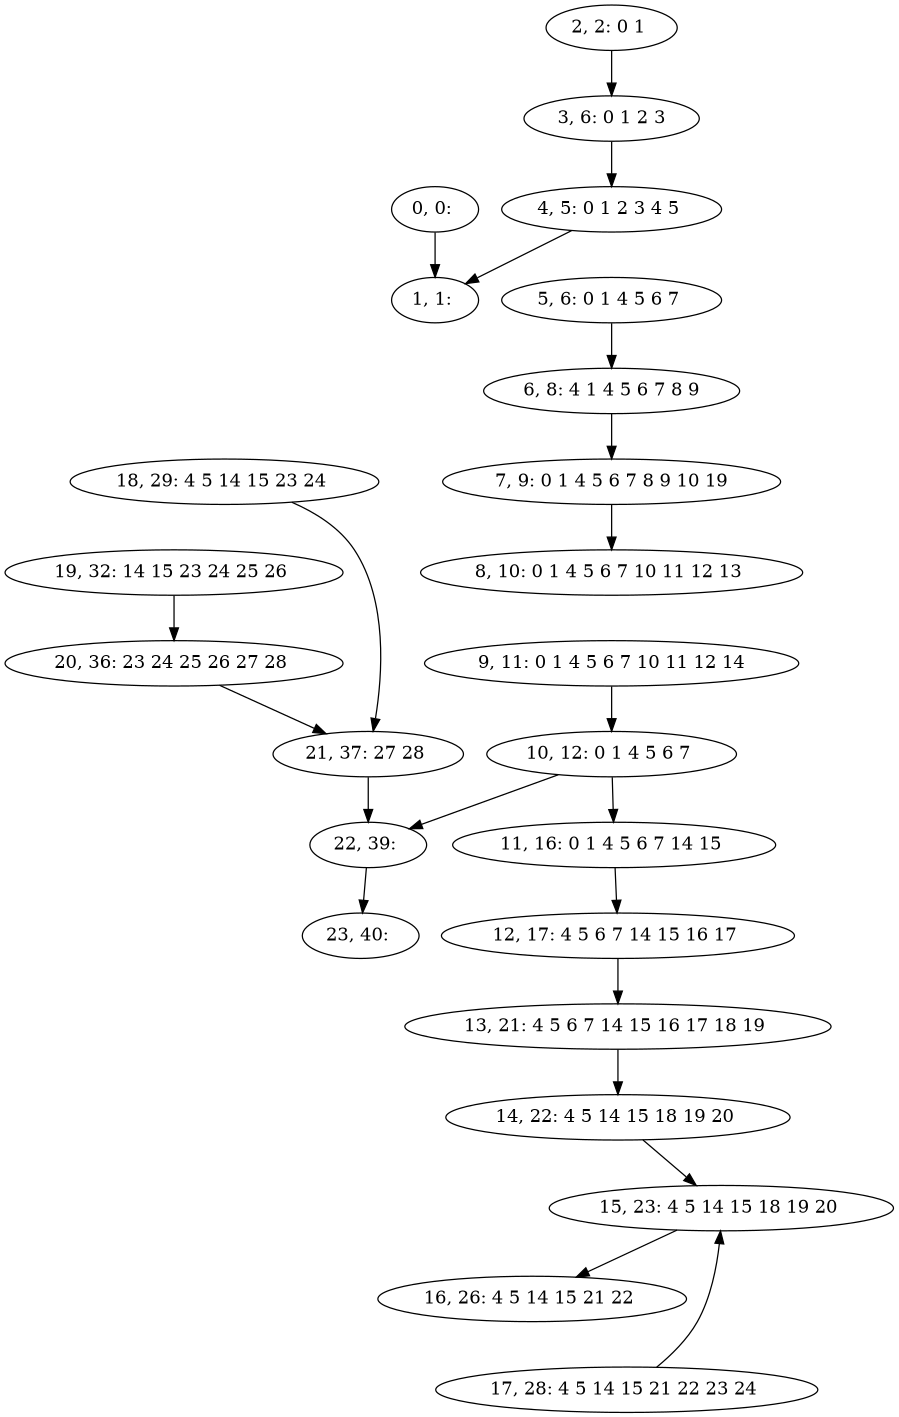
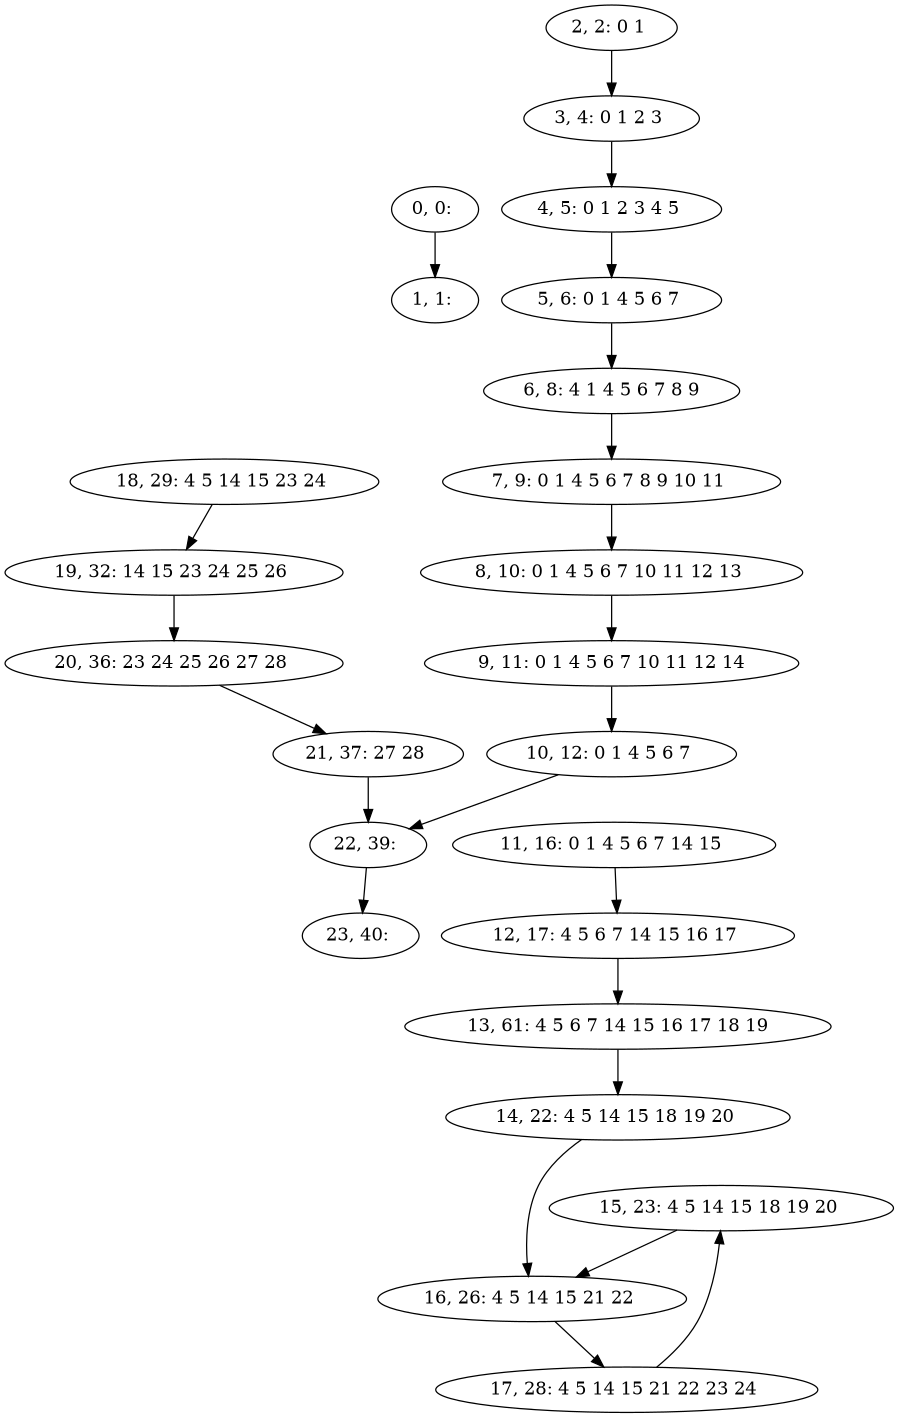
node "3, 6: 0 1 2 3": label "3, 6: 0 1 2 3" -> "3, 4: 0 1 2 3"
edge "4, 5: 0 1 2 3 4 5" -> "1, 1:": now "4, 5: 0 1 2 3 4 5" -> "5, 6: 0 1 4 5 6 7"
node "7, 9: 0 1 4 5 6 7 8 9 10 19": label "7, 9: 0 1 4 5 6 7 8 9 10 19" -> "7, 9: 0 1 4 5 6 7 8 9 10 11"
edge "18, 29: 4 5 14 15 23 24" -> "21, 37: 27 28": now "18, 29: 4 5 14 15 23 24" -> "19, 32: 14 15 23 24 25 26"
edge "8, 10: 0 1 4 5 6 7 10 11 12 13" -> "9, 11: 0 1 4 5 6 7 10 11 12 14": added
edge "10, 12: 0 1 4 5 6 7" -> "11, 16: 0 1 4 5 6 7 14 15": removed
node "13, 21: 4 5 6 7 14 15 16 17 18 19": label "13, 21: 4 5 6 7 14 15 16 17 18 19" -> "13, 61: 4 5 6 7 14 15 16 17 18 19"
edge "14, 22: 4 5 14 15 18 19 20" -> "15, 23: 4 5 14 15 18 19 20": now "14, 22: 4 5 14 15 18 19 20" -> "16, 26: 4 5 14 15 21 22"
edge "16, 26: 4 5 14 15 21 22" -> "17, 28: 4 5 14 15 21 22 23 24": added
